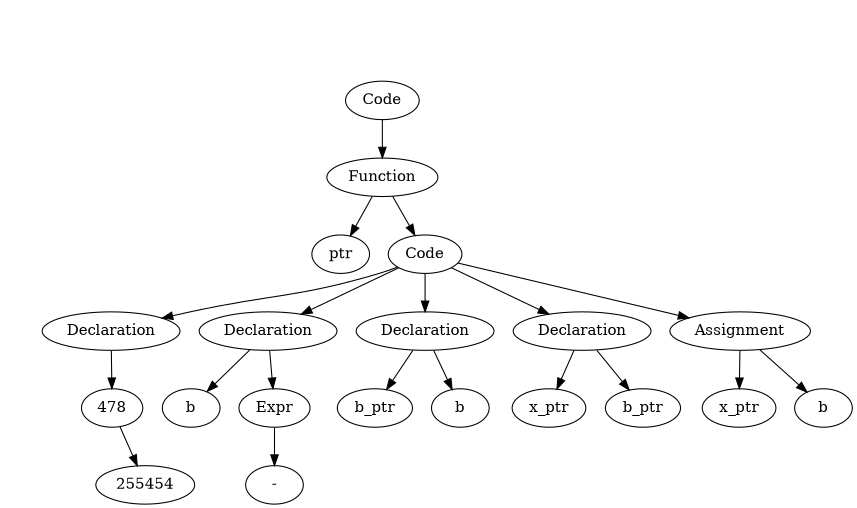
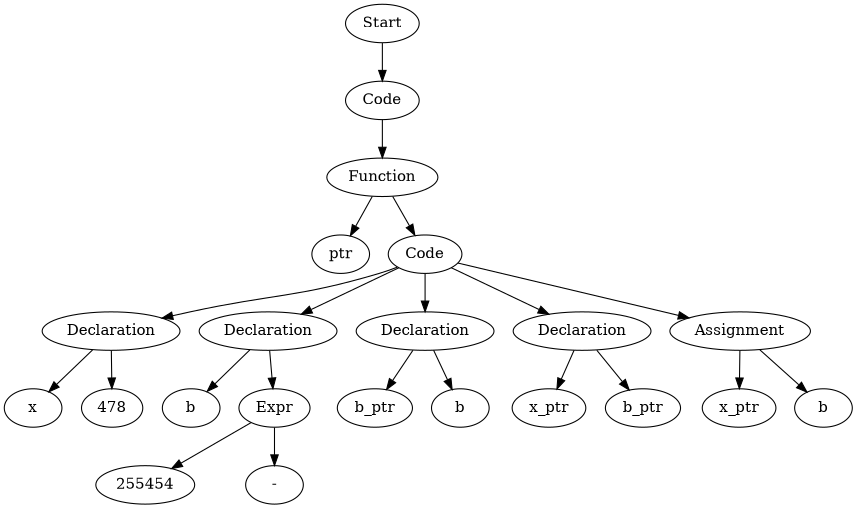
node "Start": added
node "x": added
edge "478" -> "255454": now "Expr" -> "255454"
